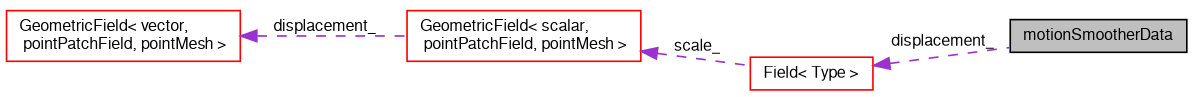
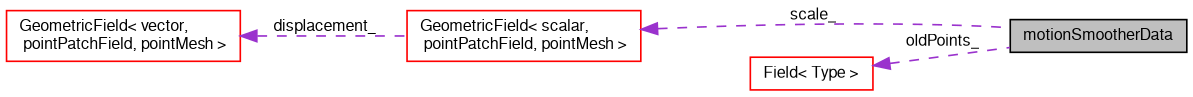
edge "motionSmootherData" -> "Field< Type >": label " displacement_" -> " oldPoints_"
edge "Field< Type >" -> "GeometricField< scalar, pointPatchField, pointMesh >": now "motionSmootherData" -> "GeometricField< scalar, pointPatchField, pointMesh >"
